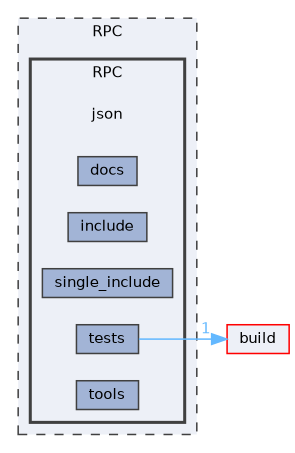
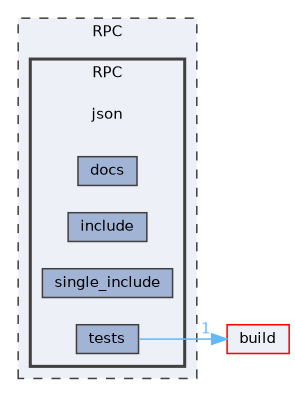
node "tools": removed
